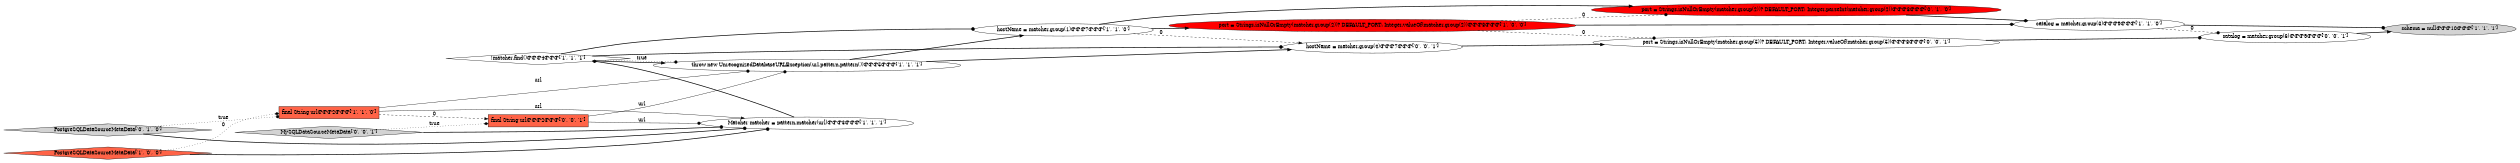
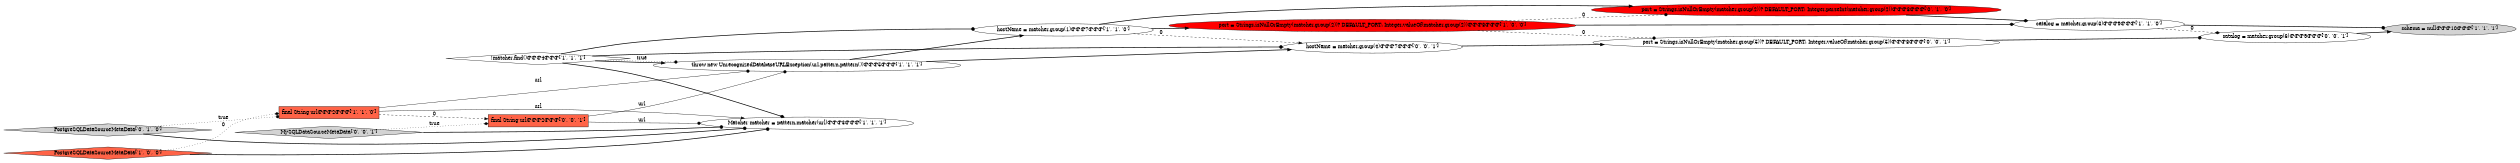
edge "catalog = matcher.group(3)@@@9@@@['1', '1', '0']" -> "catalog = matcher.group(6)@@@9@@@['0', '0', '1']": arrowhead dot -> diamond
edge "Matcher matcher = pattern.matcher(url)@@@3@@@['1', '1', '1']" -> "!matcher.find()@@@4@@@['1', '1', '1']": reversed
